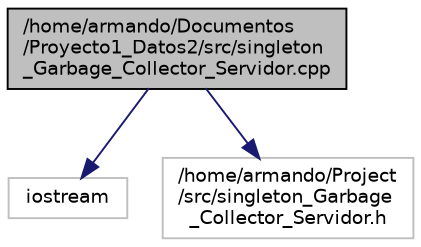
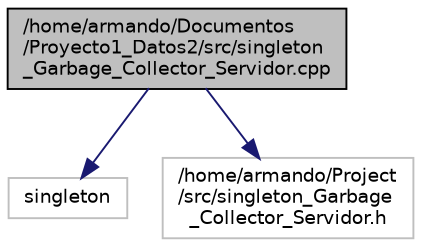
node "iostream": label "iostream" -> "singleton"
